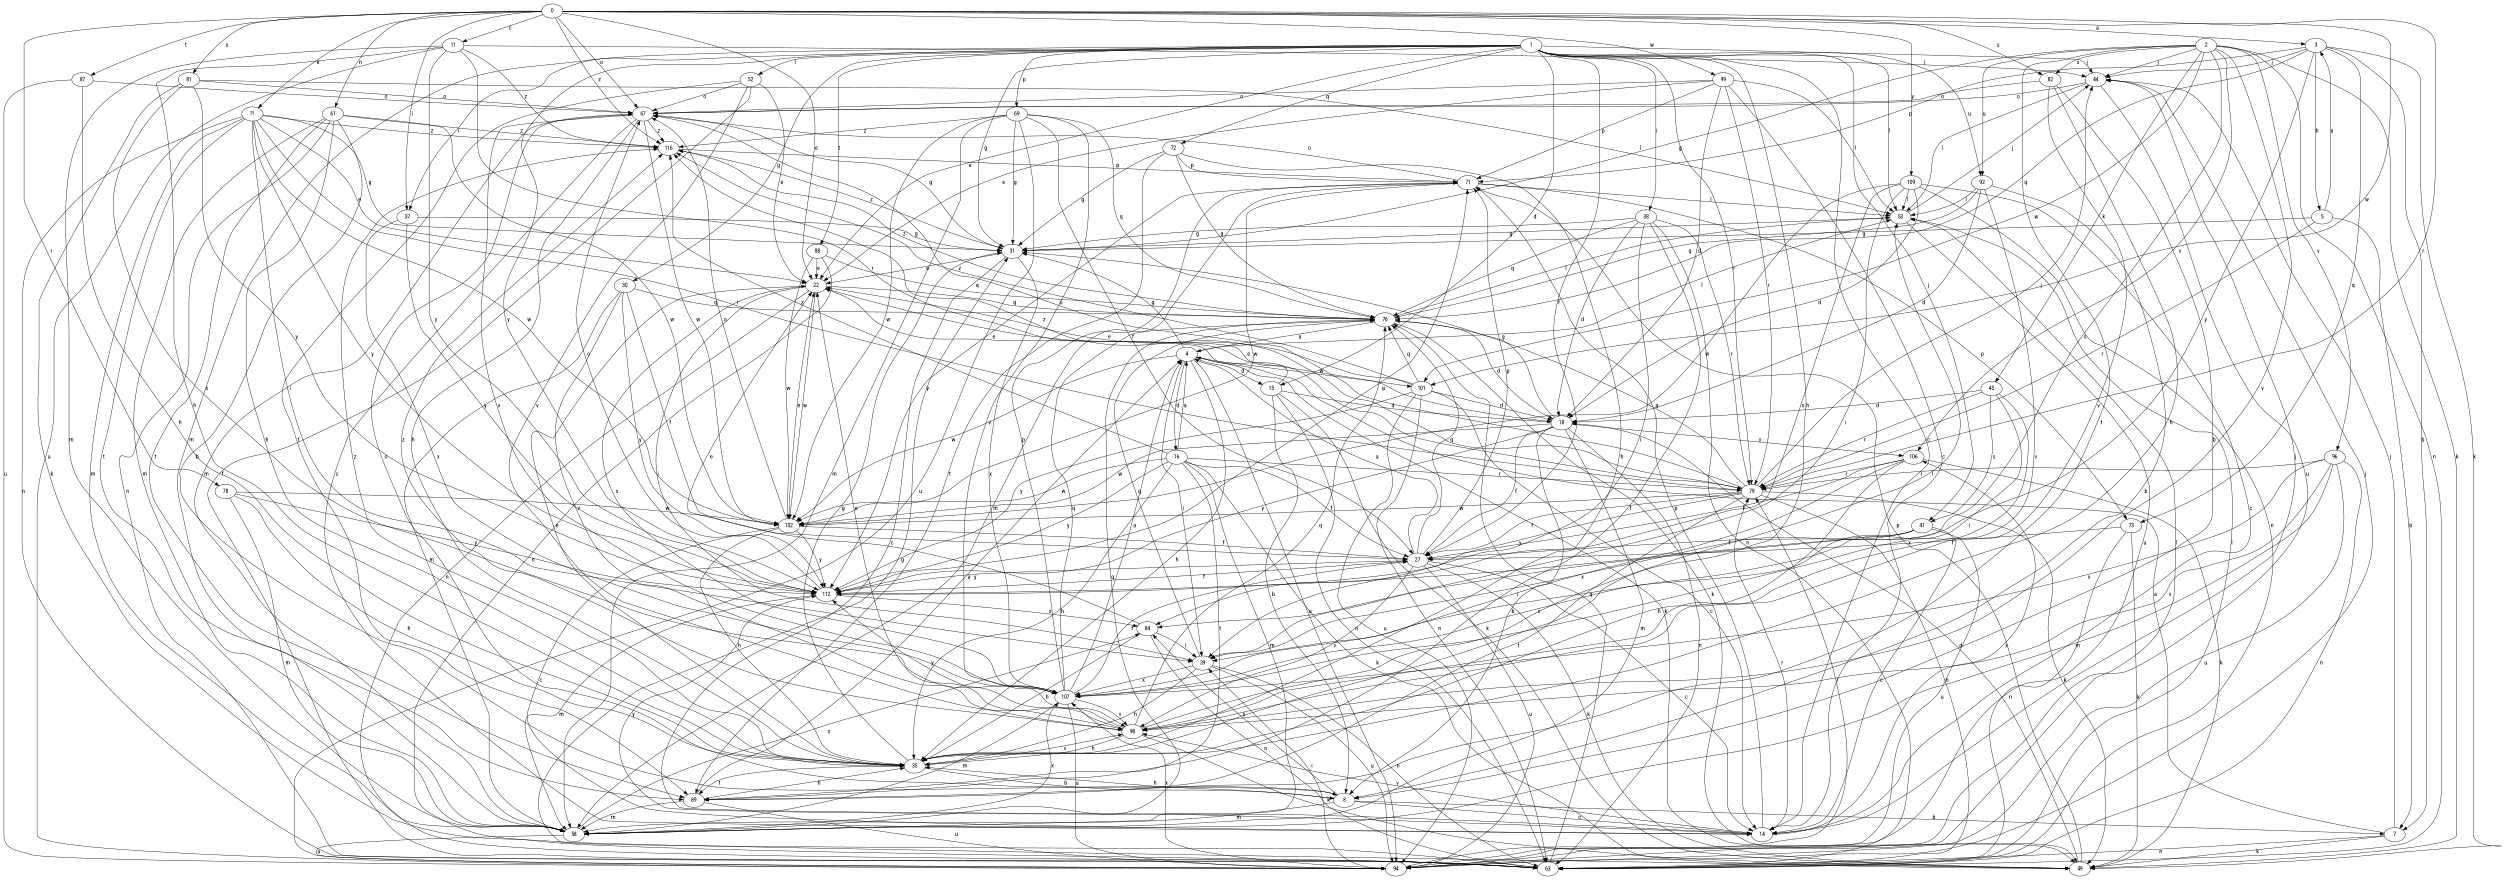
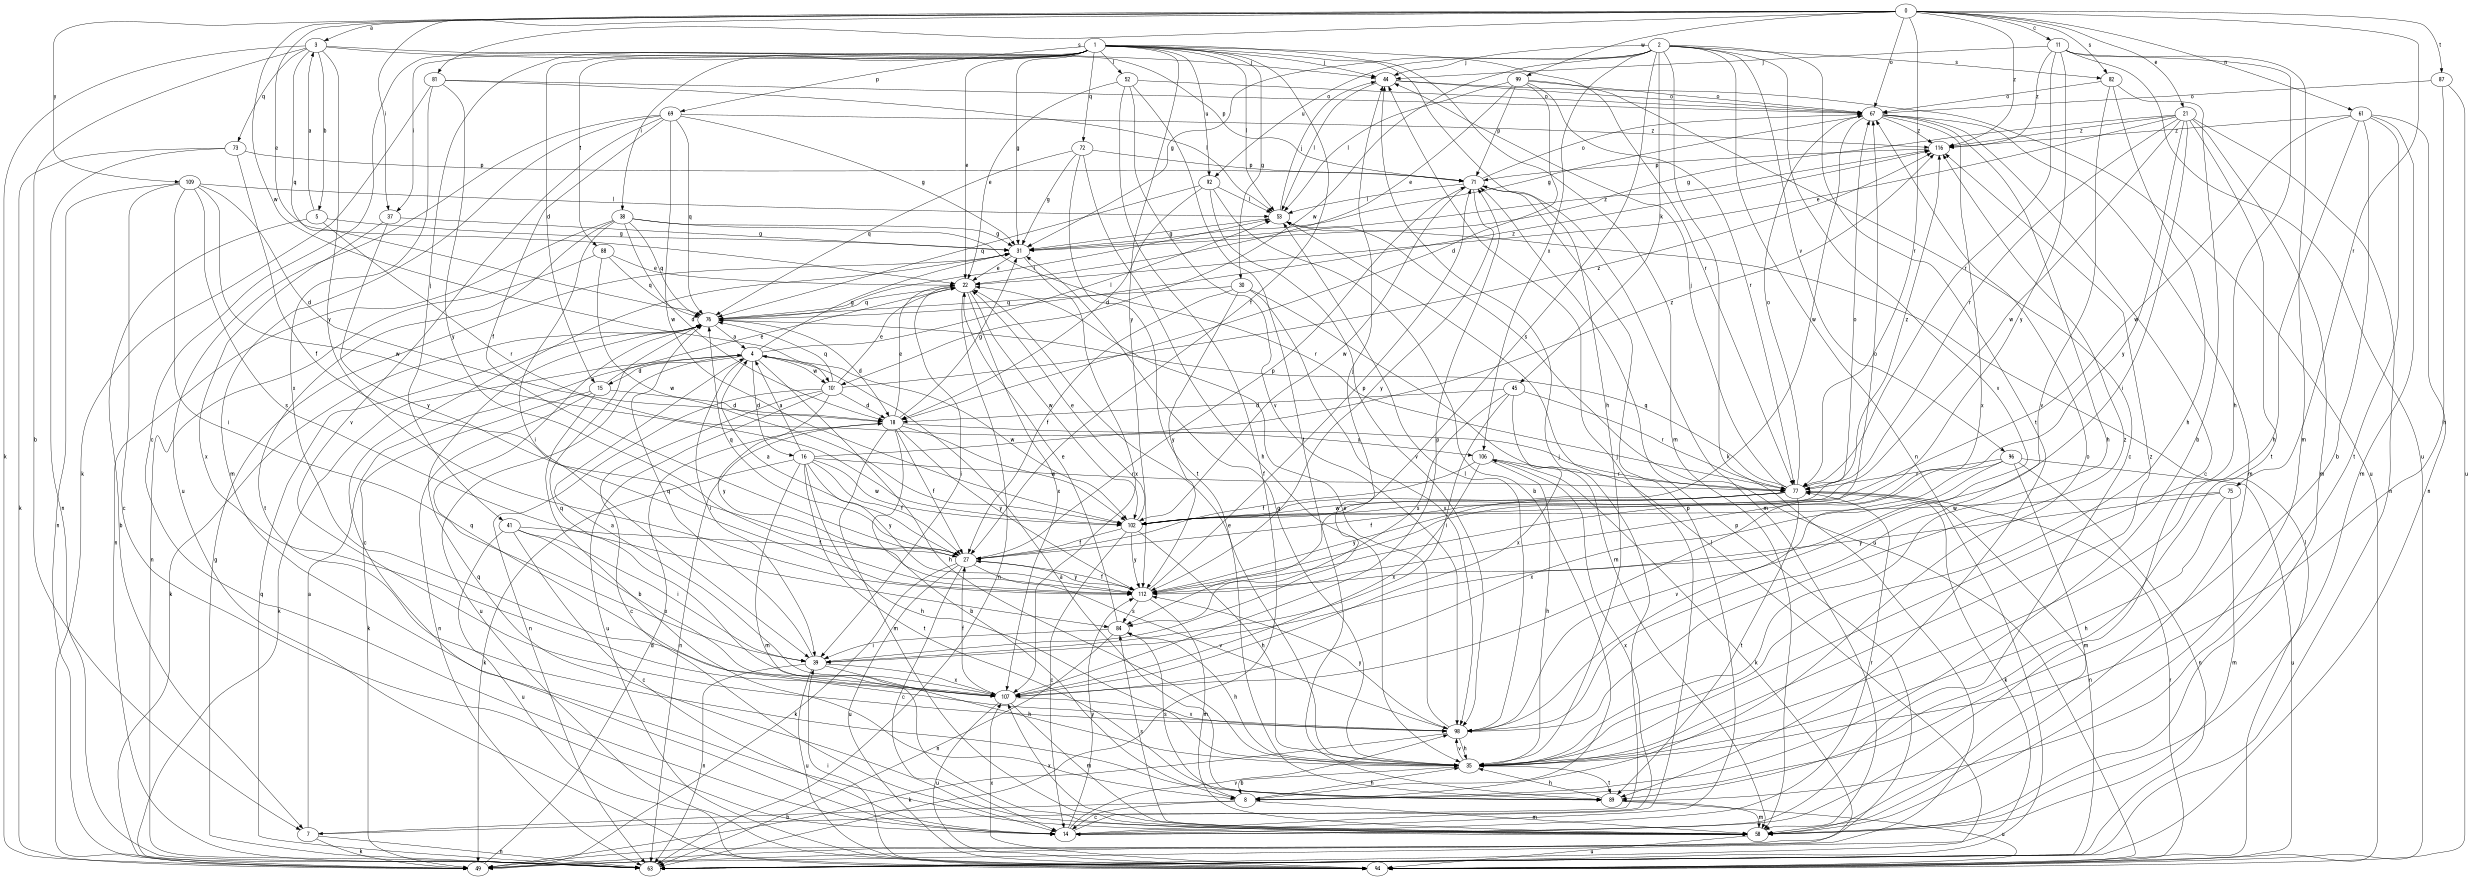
edge "71" -> "73": reversed
edge "45" -> "41": now "45" -> "84"
node "78": label "78" -> "75"
node "79": label "79" -> "77"
edge "94" -> "44": now "39" -> "44"
